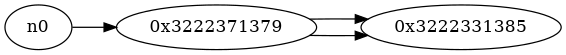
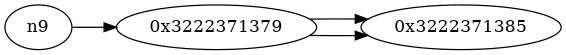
node "n0": label "n0" -> "n9"
node "0x3222331385": label "0x3222331385" -> "0x3222371385"
